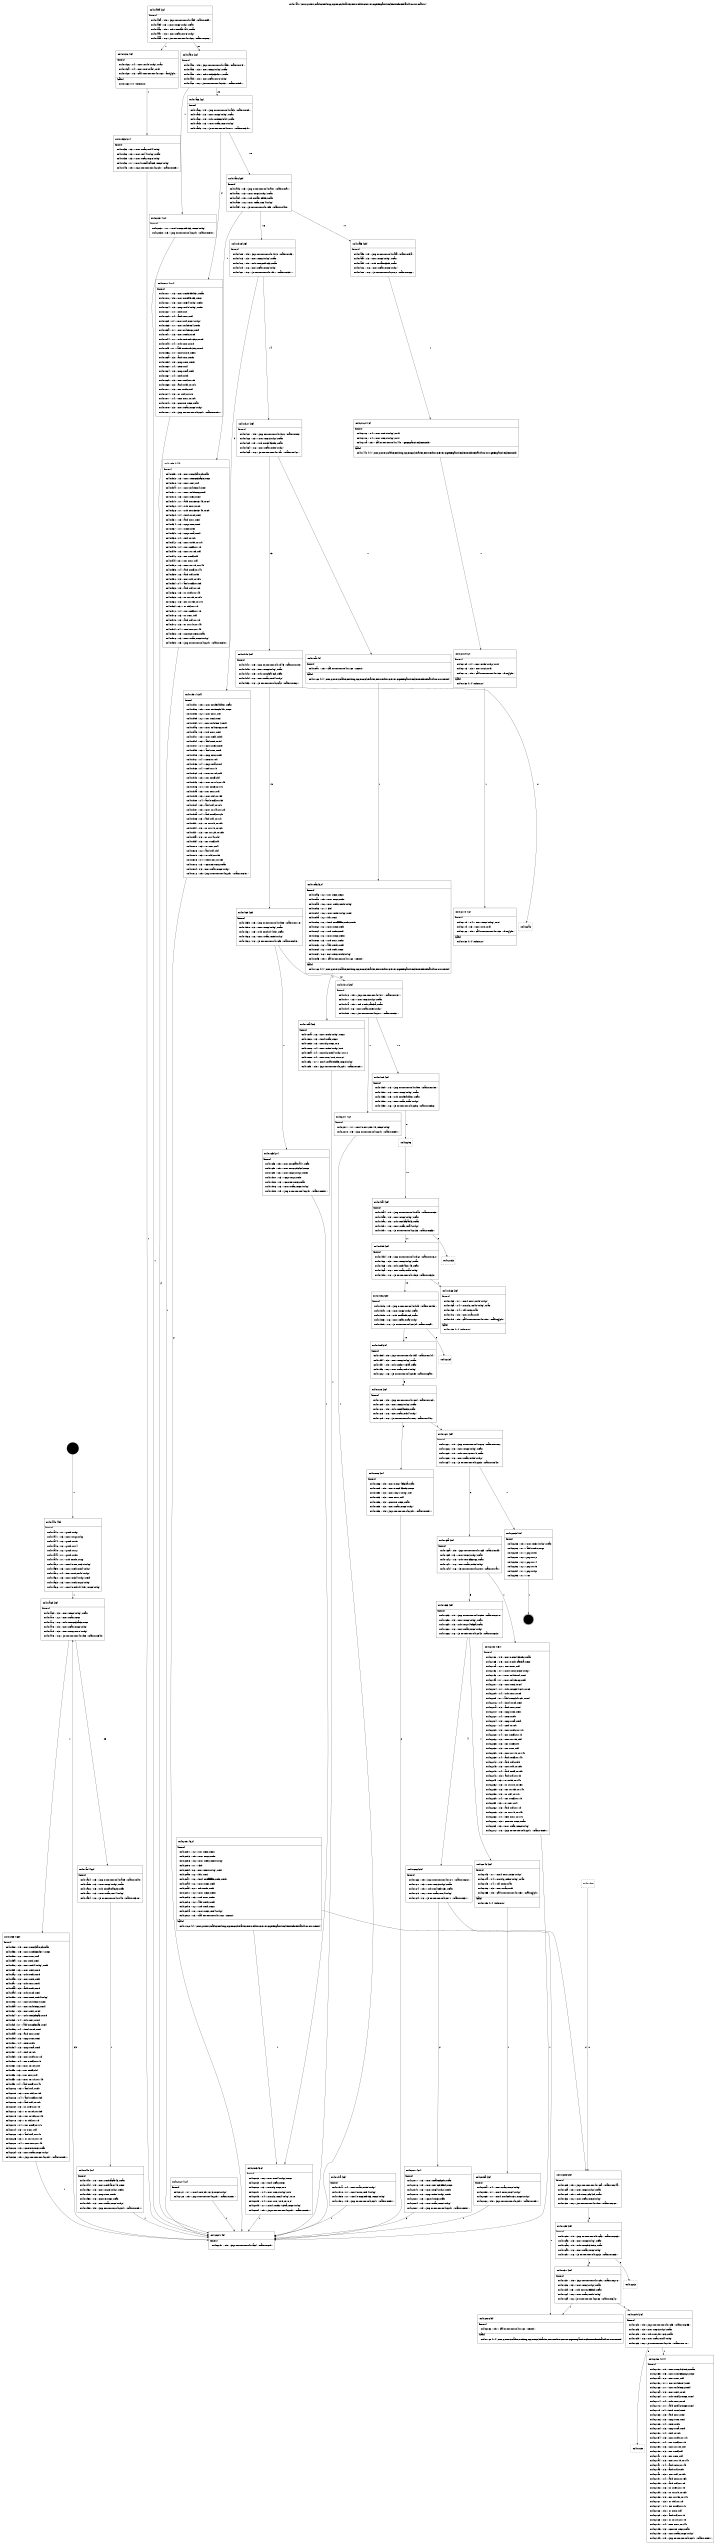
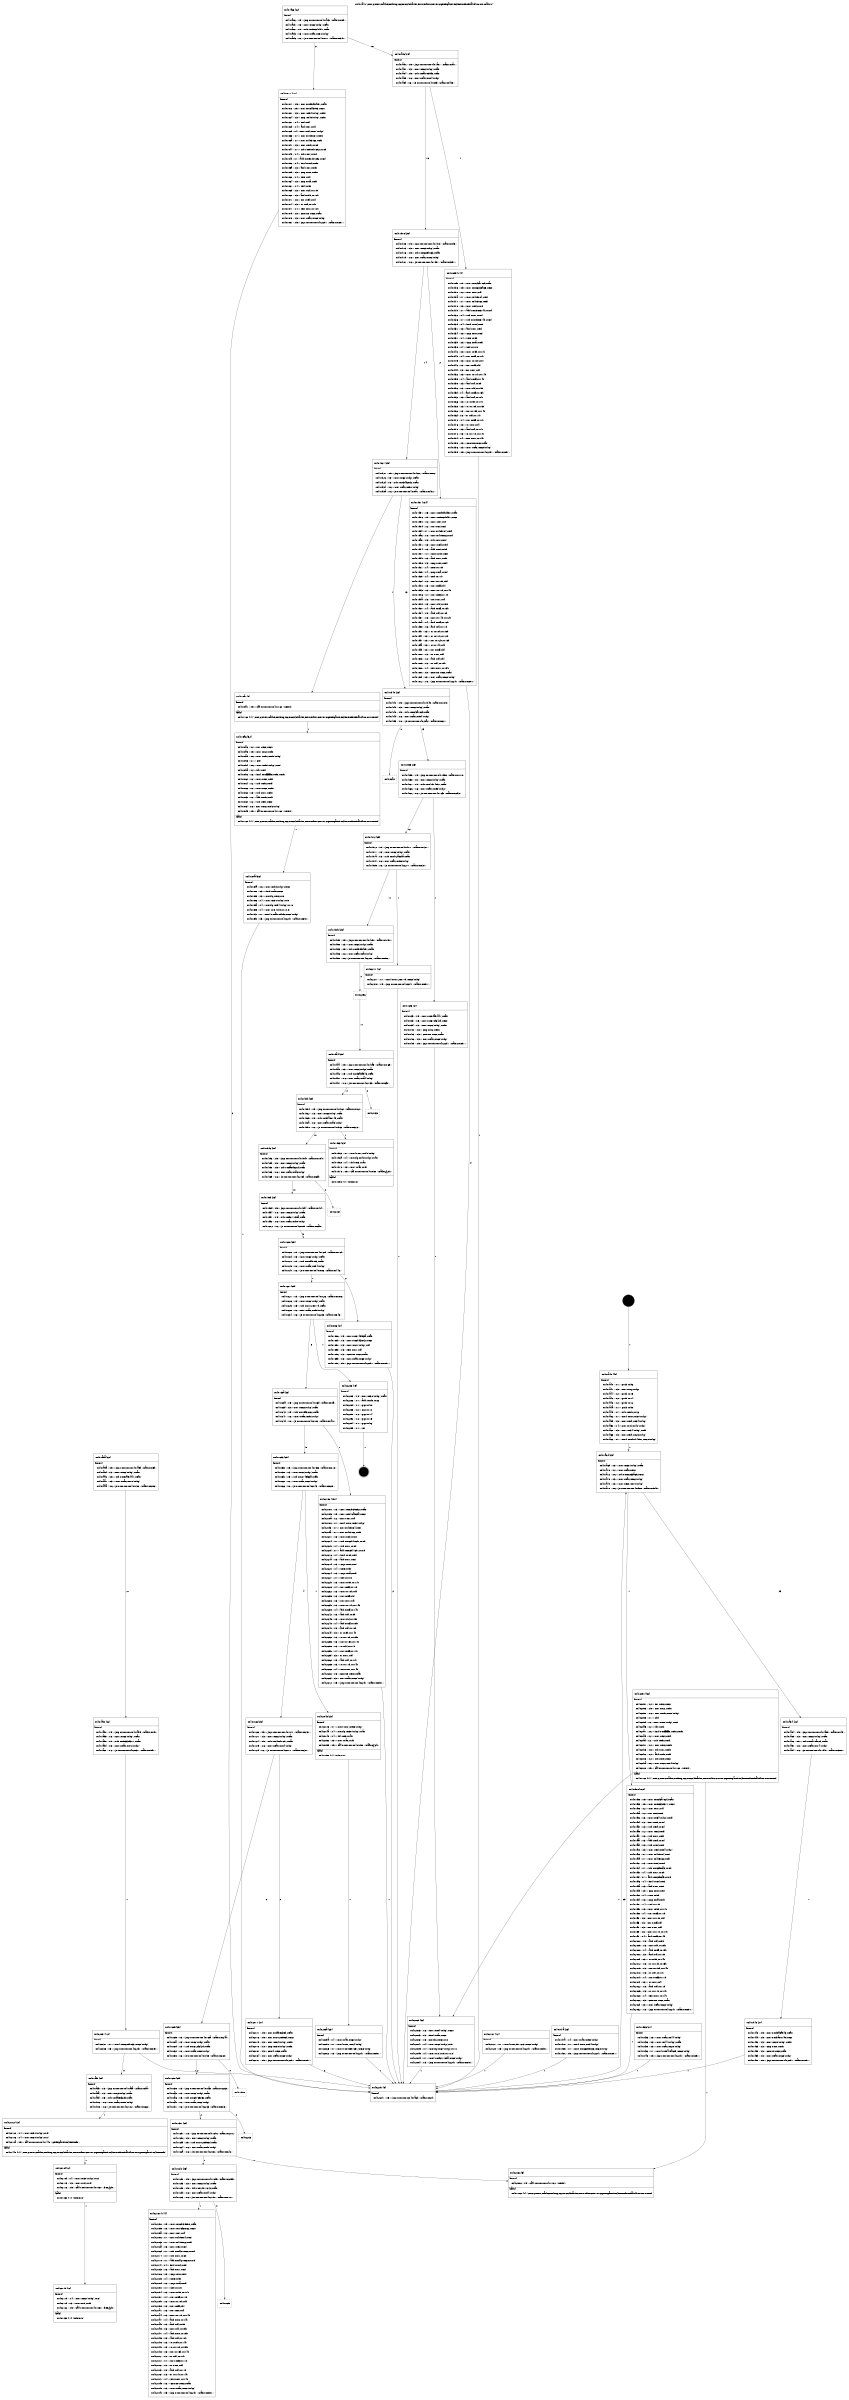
node "0x401d26 [13]": removed
edge "0x401ab0 [22]" -> "0x401ac6 [22]": removed, label "20"
edge "0x401adc [25]" -> "0x401af5 [25]": now "0x402037 [12]" -> "0x401af5 [25]"
edge "0x401d0e" -> "0x401c85 [25]": reversed
